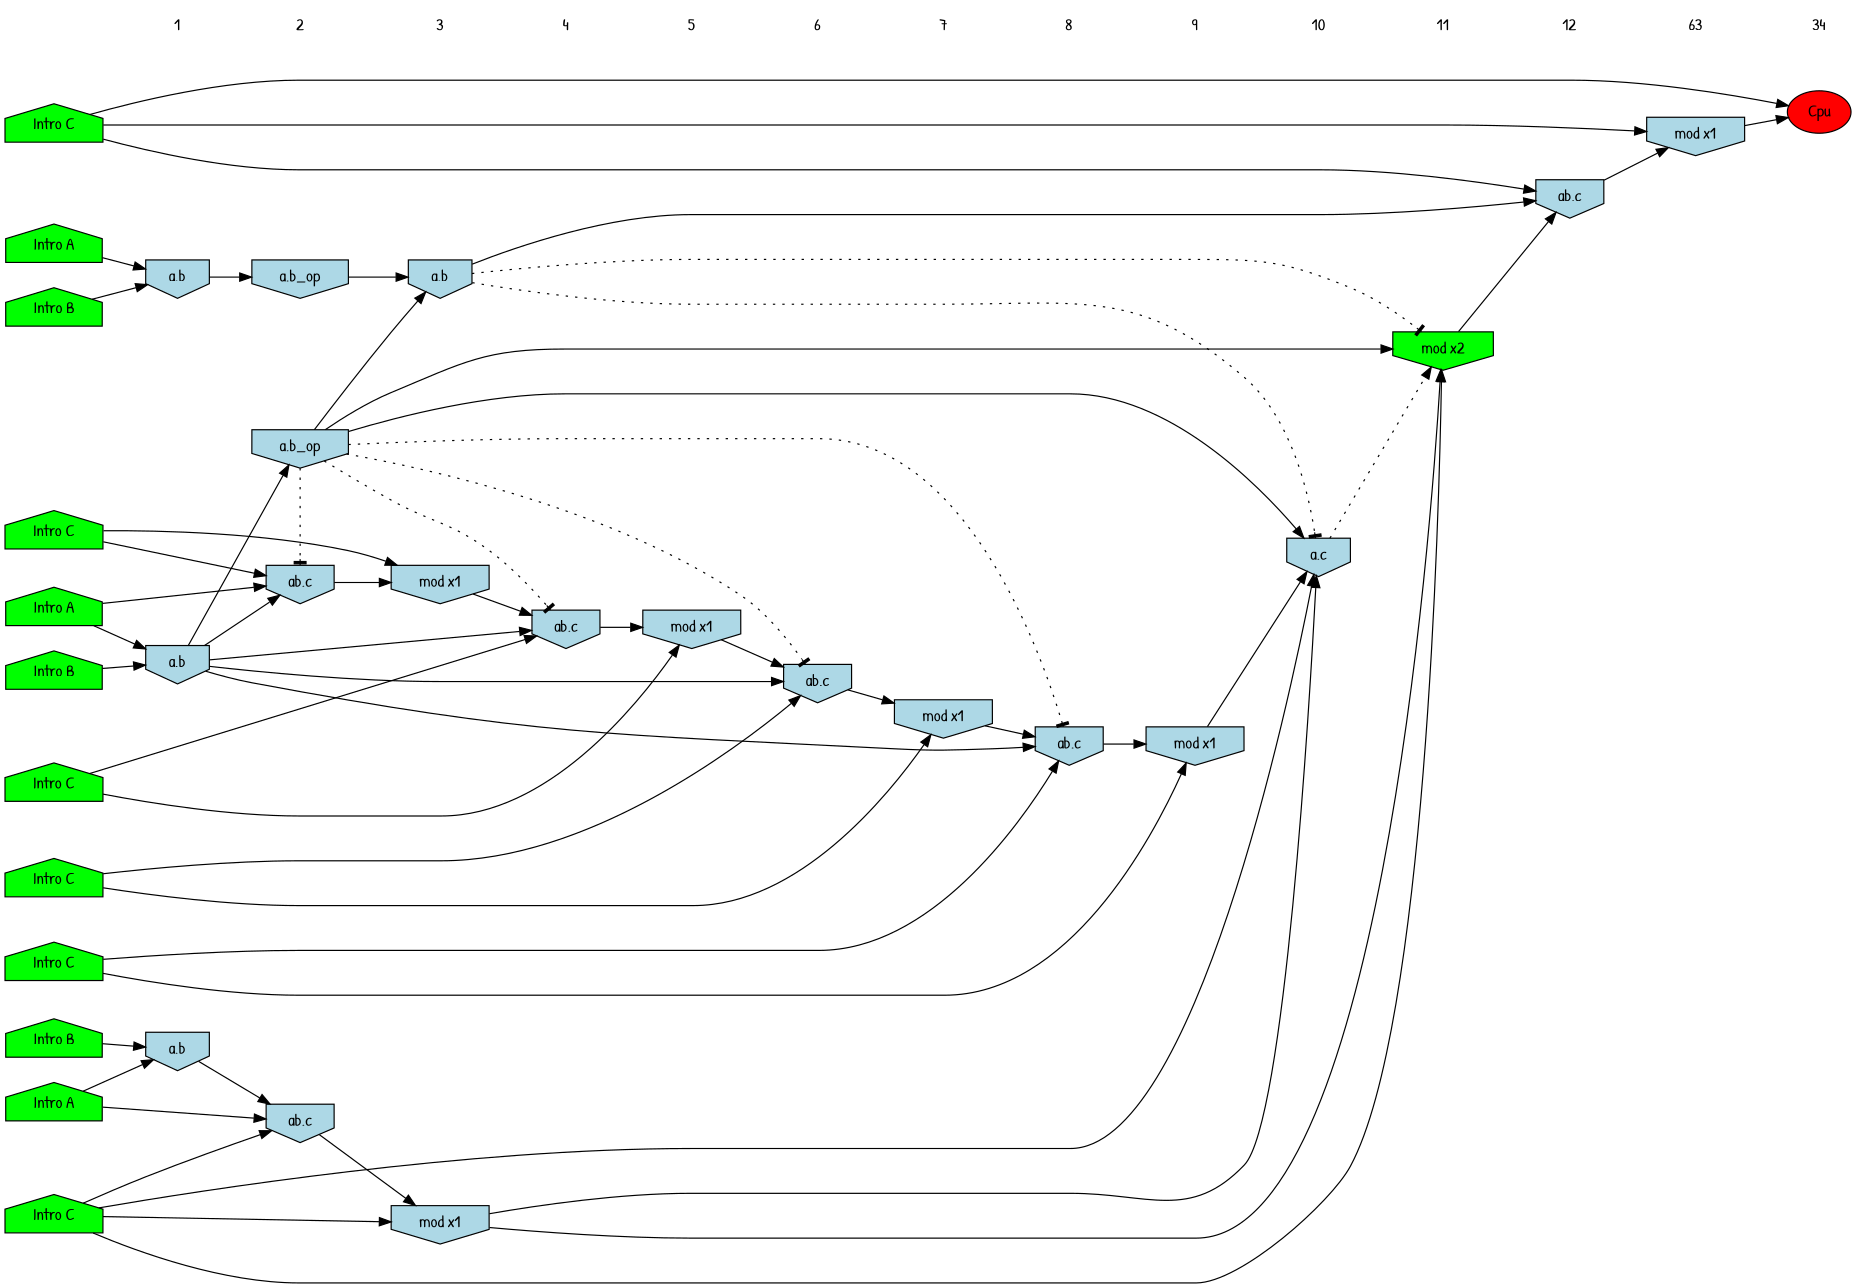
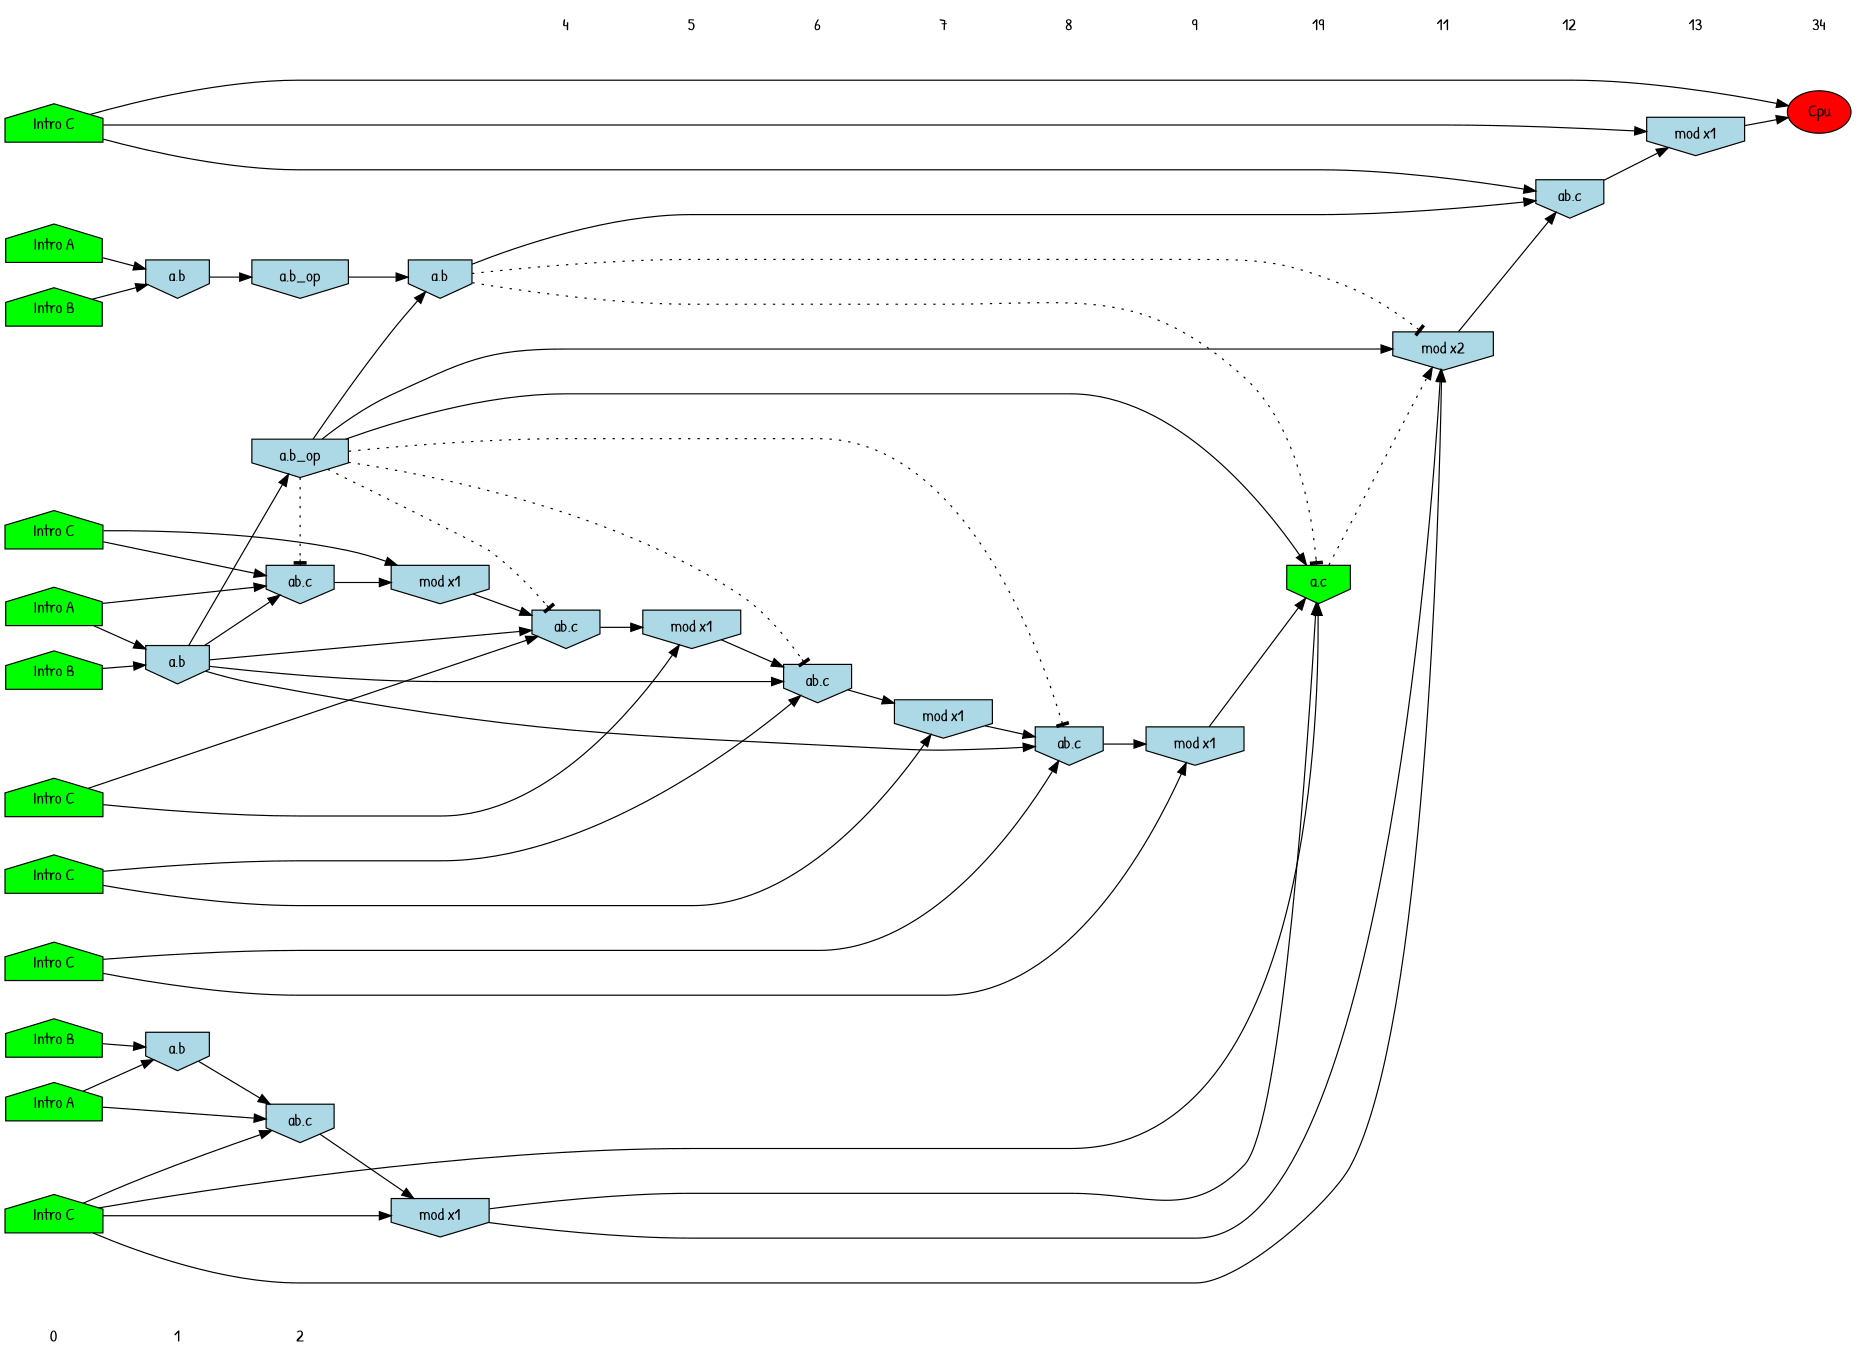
node "3": removed
node "10": label "10" -> "19"
node "63": label "63" -> "13"
node "mod x2": fillcolor green -> lightblue
node "a.c": fillcolor lightblue -> green
node "0": added
